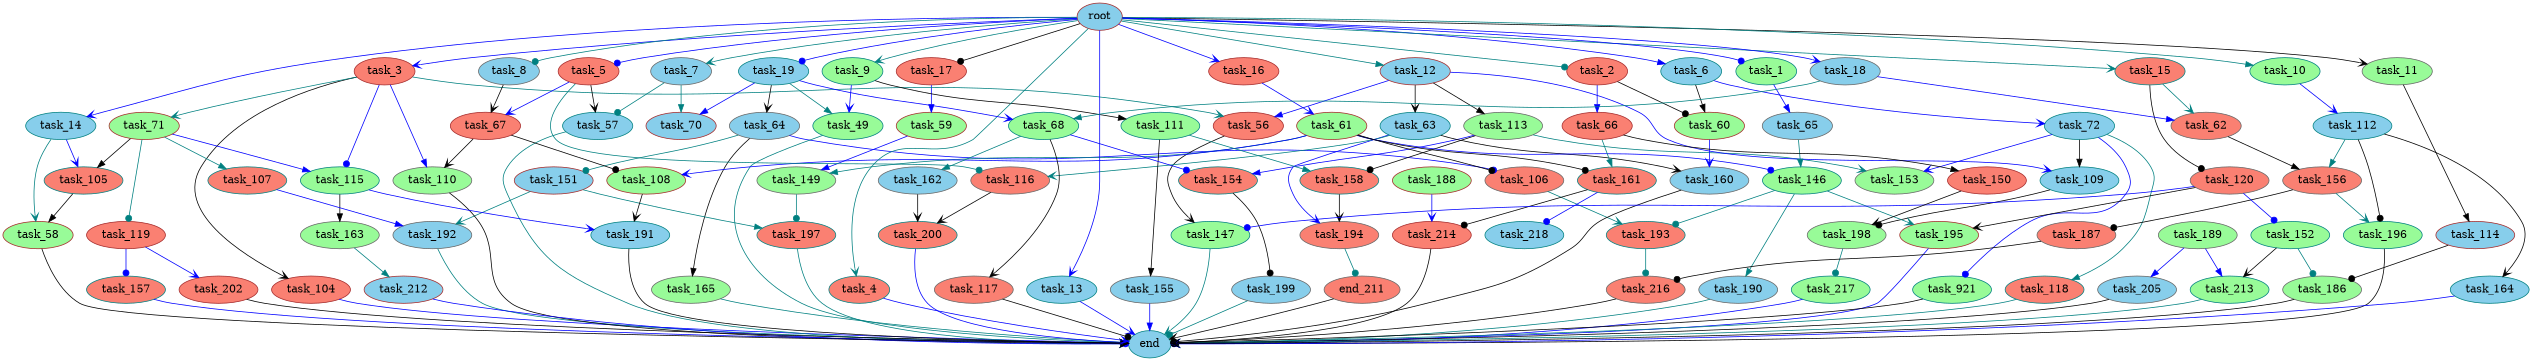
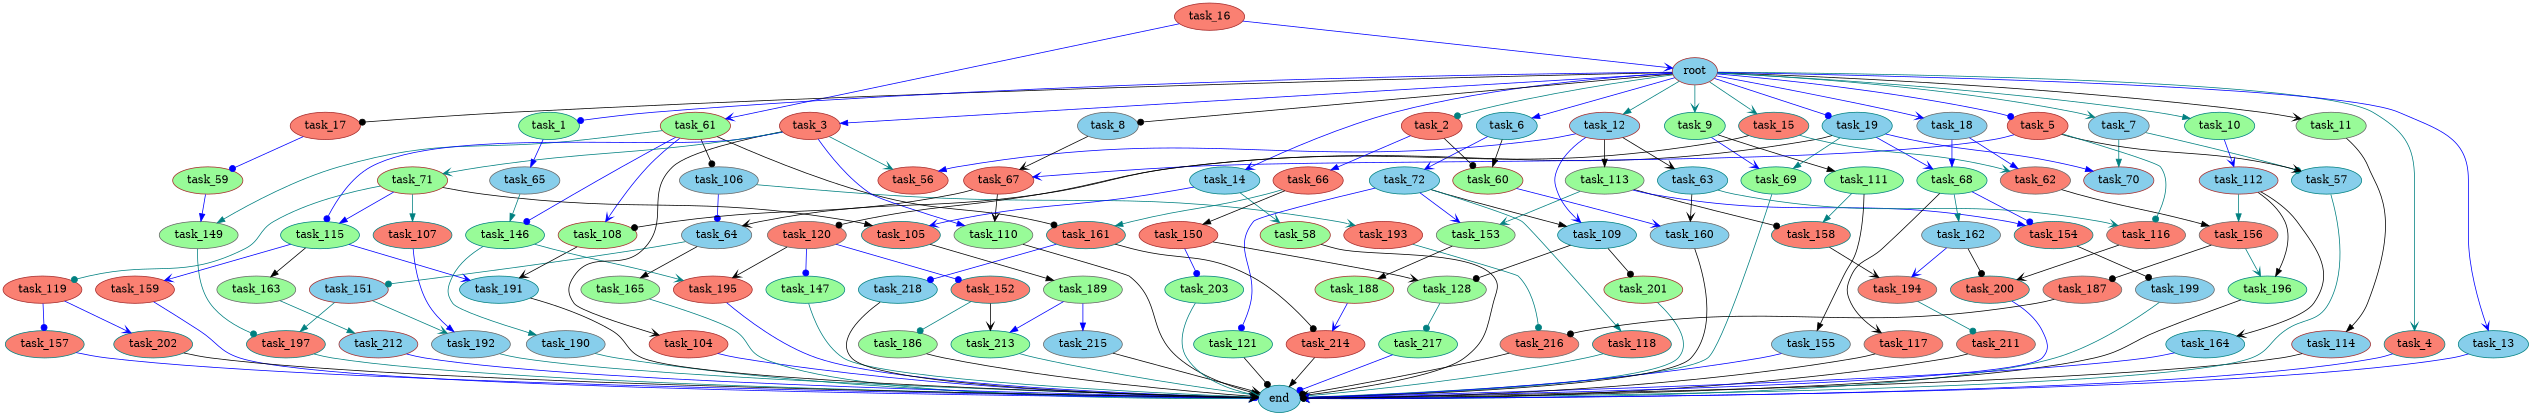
edge "root" -> "task_8": color teal -> black
edge "root" -> "task_16": reversed
edge "root" -> "task_3": arrowhead vee -> normal
edge "task_17" -> "task_59": arrowhead normal -> dot
edge "task_18" -> "task_68": color teal -> blue
node "task_49": label "task_49" -> "task_69"
node "task_112": color teal -> brown
edge "task_64" -> "task_106": reversed
edge "task_63" -> "task_194": now "task_162" -> "task_194"
edge "task_56" -> "task_147": removed
edge "task_112" -> "task_196": arrowhead dot -> normal
node "task_106": fillcolor salmon -> skyblue
edge "task_162" -> "task_200": arrowhead vee -> dot
edge "task_105" -> "task_58": now "task_105" -> "task_189"
edge "task_146" -> "task_193": removed
node "task_193": color teal -> brown
node "task_198": label "task_198" -> "task_128"
node "task_195": fillcolor palegreen -> salmon
node "task_152": fillcolor palegreen -> salmon
edge "task_153" -> "task_188": added
edge "task_114" -> "task_186": now "task_114" -> "end"
node "task_159": added
node "task_202": color brown -> teal
node "task_203": added
node "end_211": label "end_211" -> "task_211"
node "task_201": added
node "task_921": label "task_921" -> "task_121"
node "task_205": label "task_205" -> "task_215"
edge "task_165" -> "end": arrowhead dot -> normal
edge "task_218" -> "end": added
